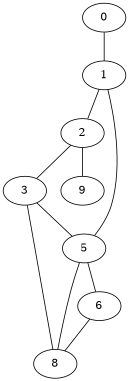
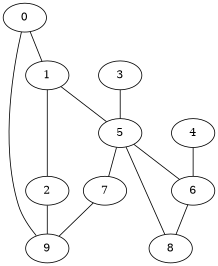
node "4": added
edge "0" -- "9": added
edge "2" -- "3": removed
node "7": added
edge "3" -- "8": removed
